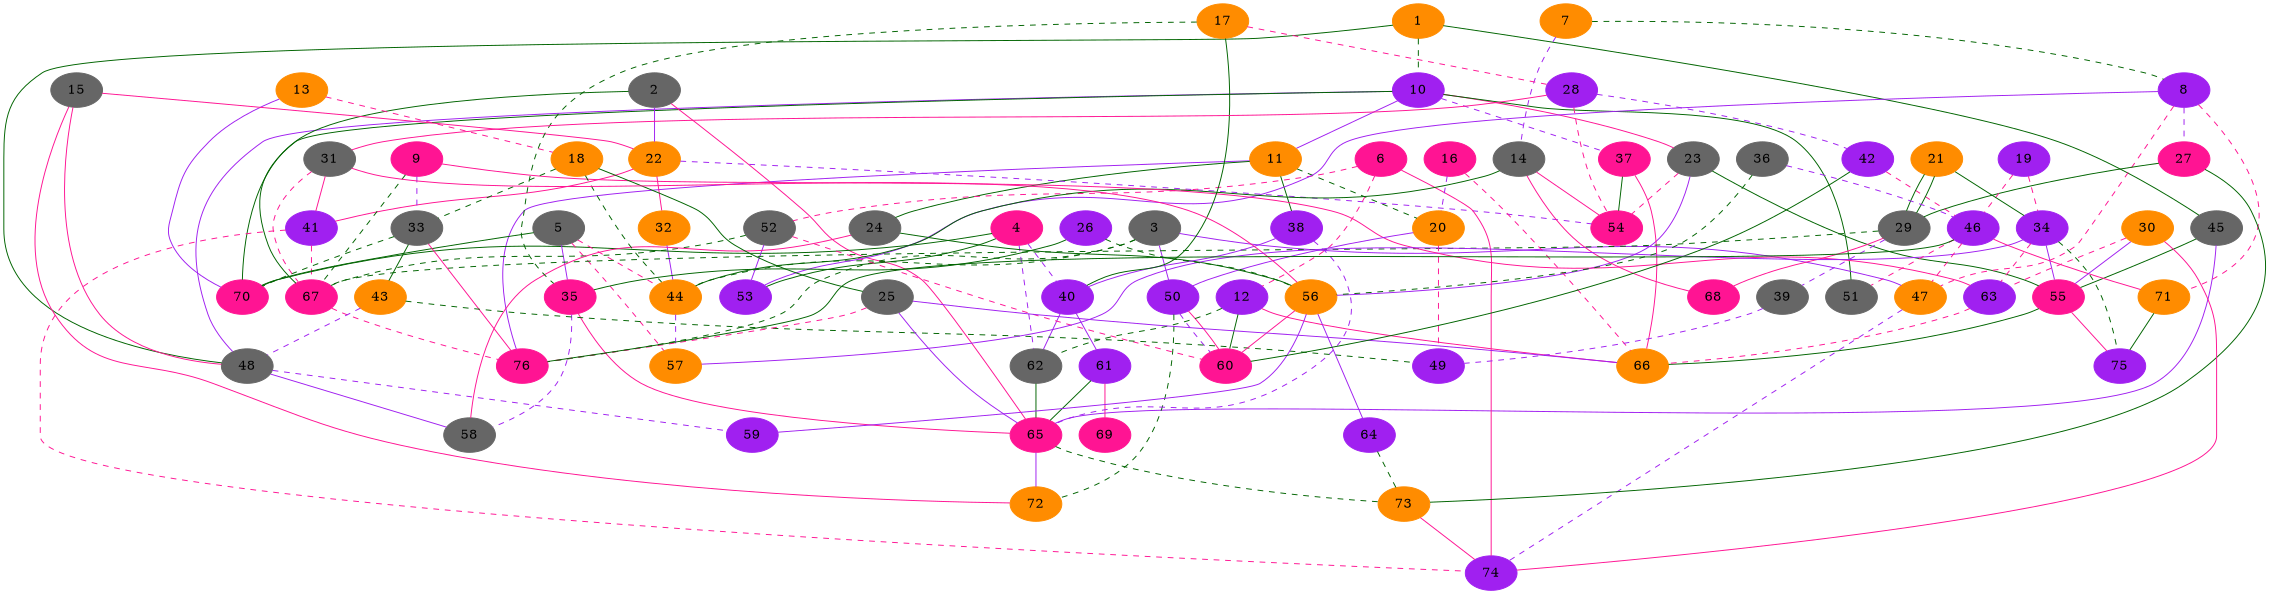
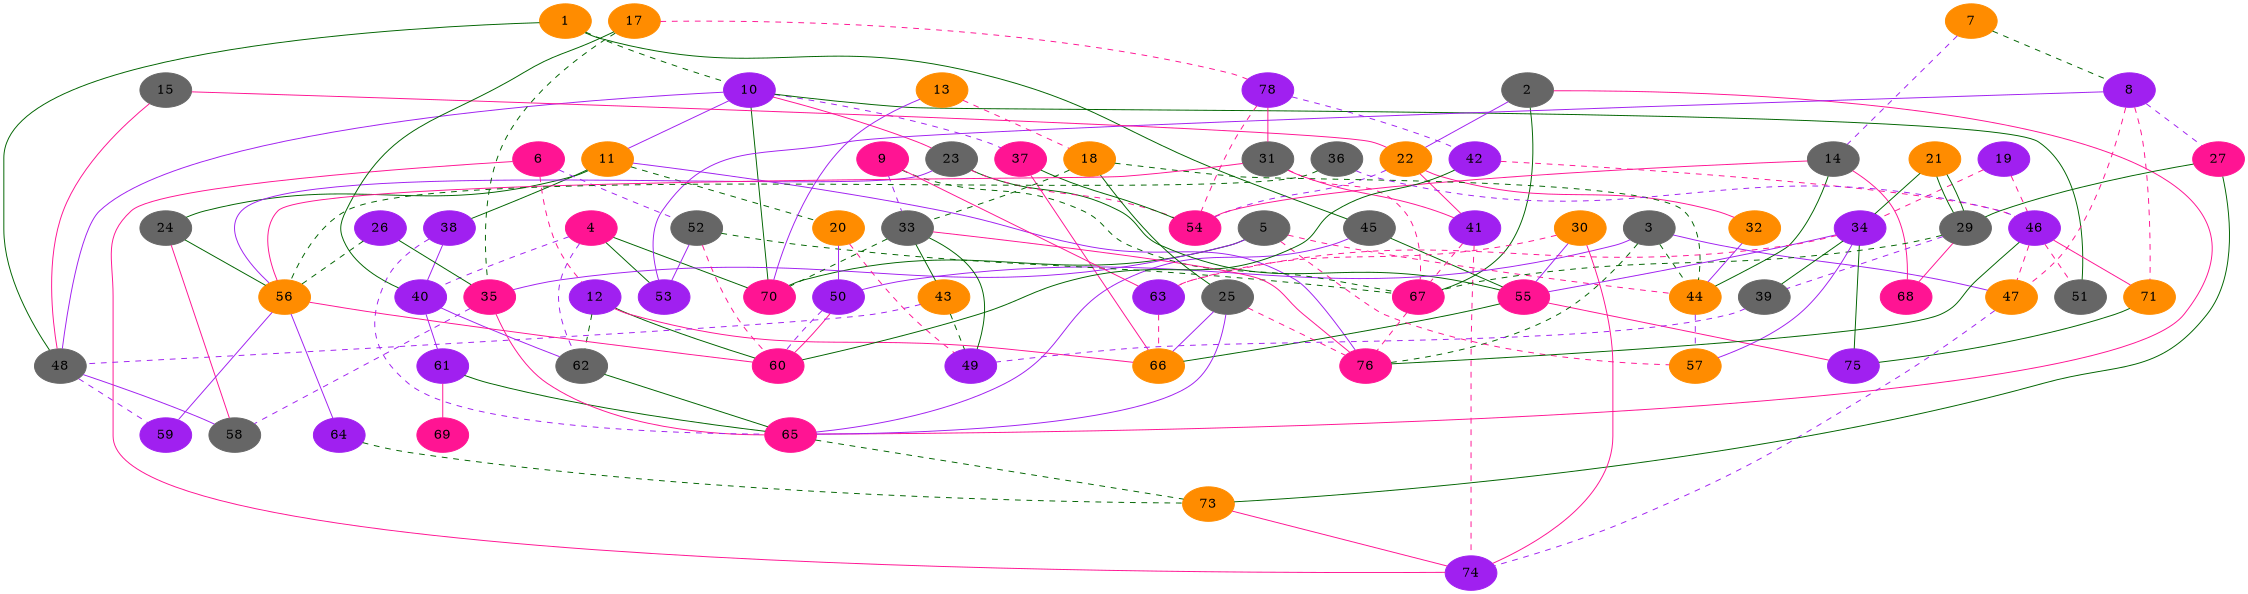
node "28": label "28" -> "78"
node "16": removed
edge "6" -- "52": color deeppink -> purple
edge "34" -- "39": added
edge "33" -- "49": added
edge "34" -- "75": style dashed -> solid
node "72": removed
